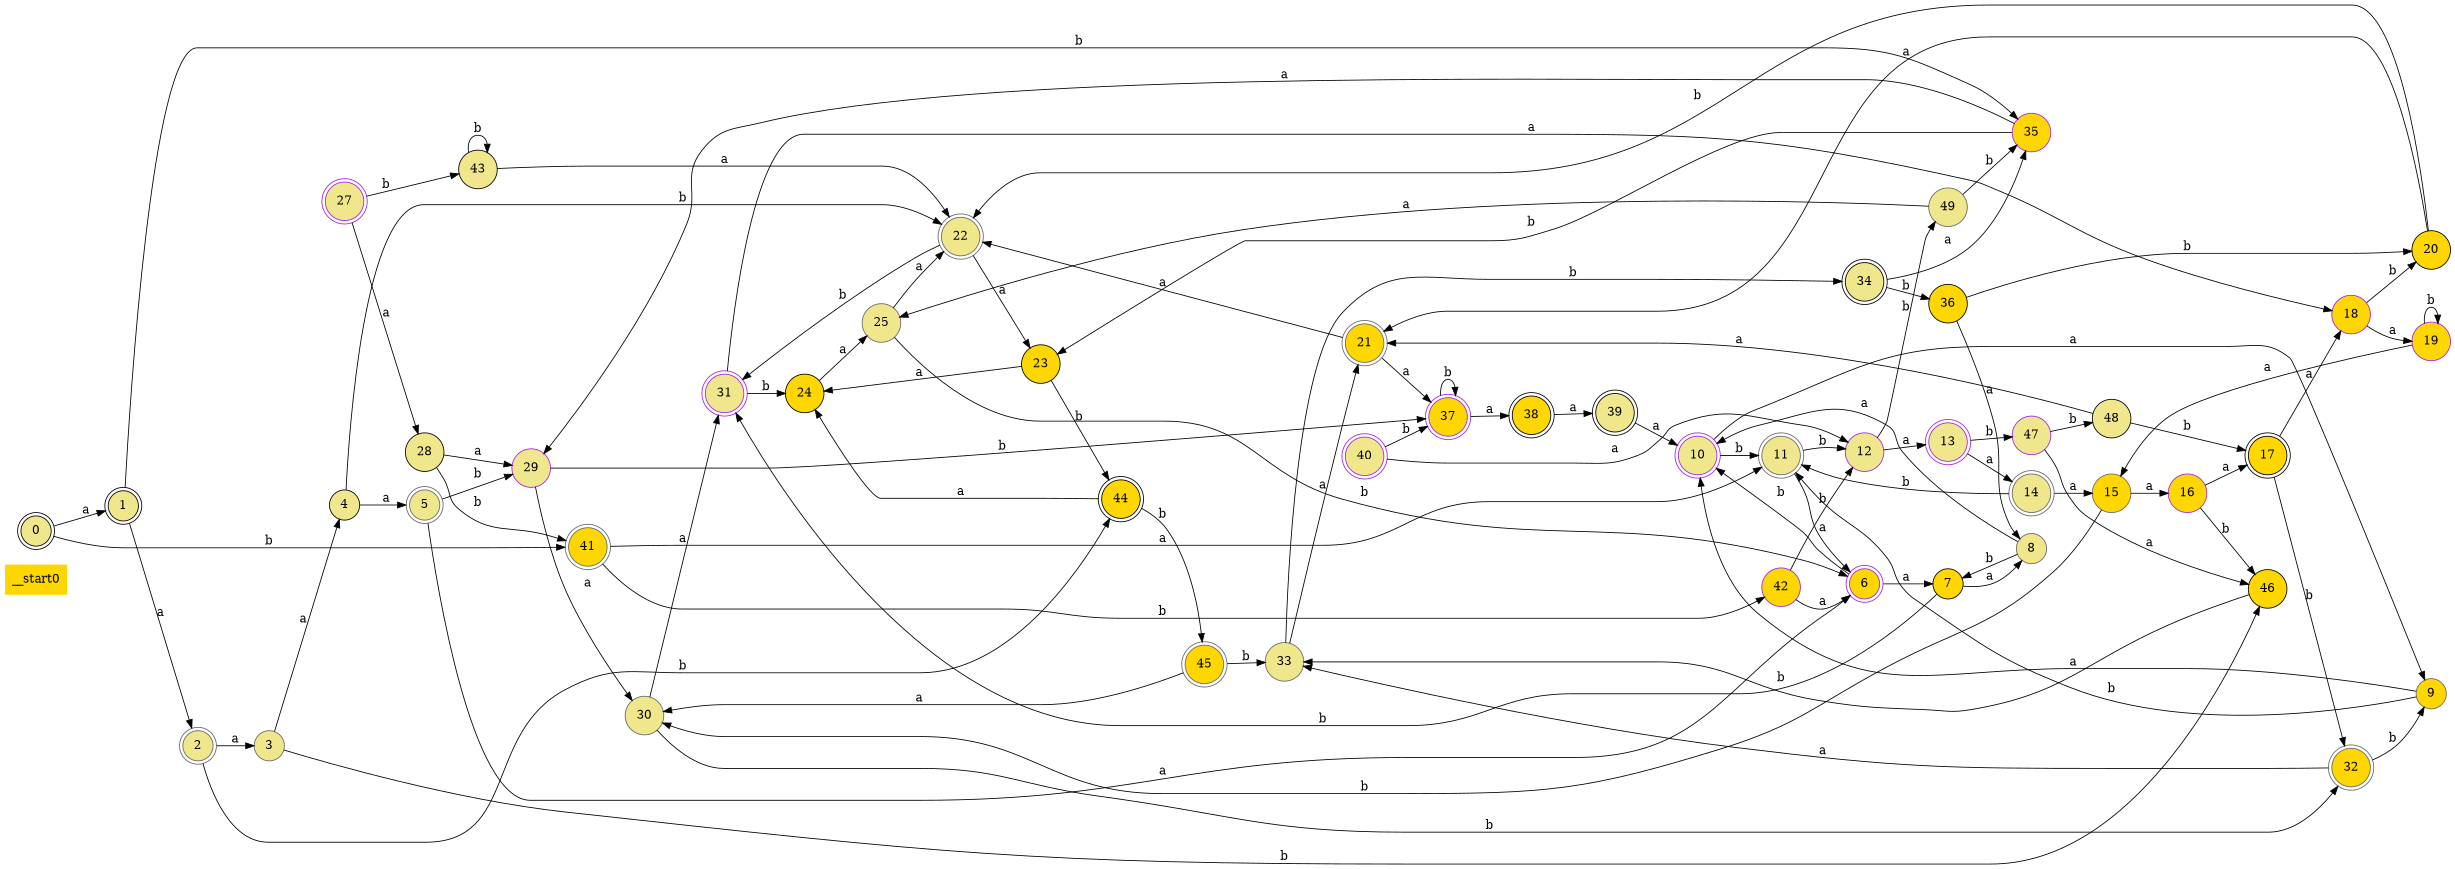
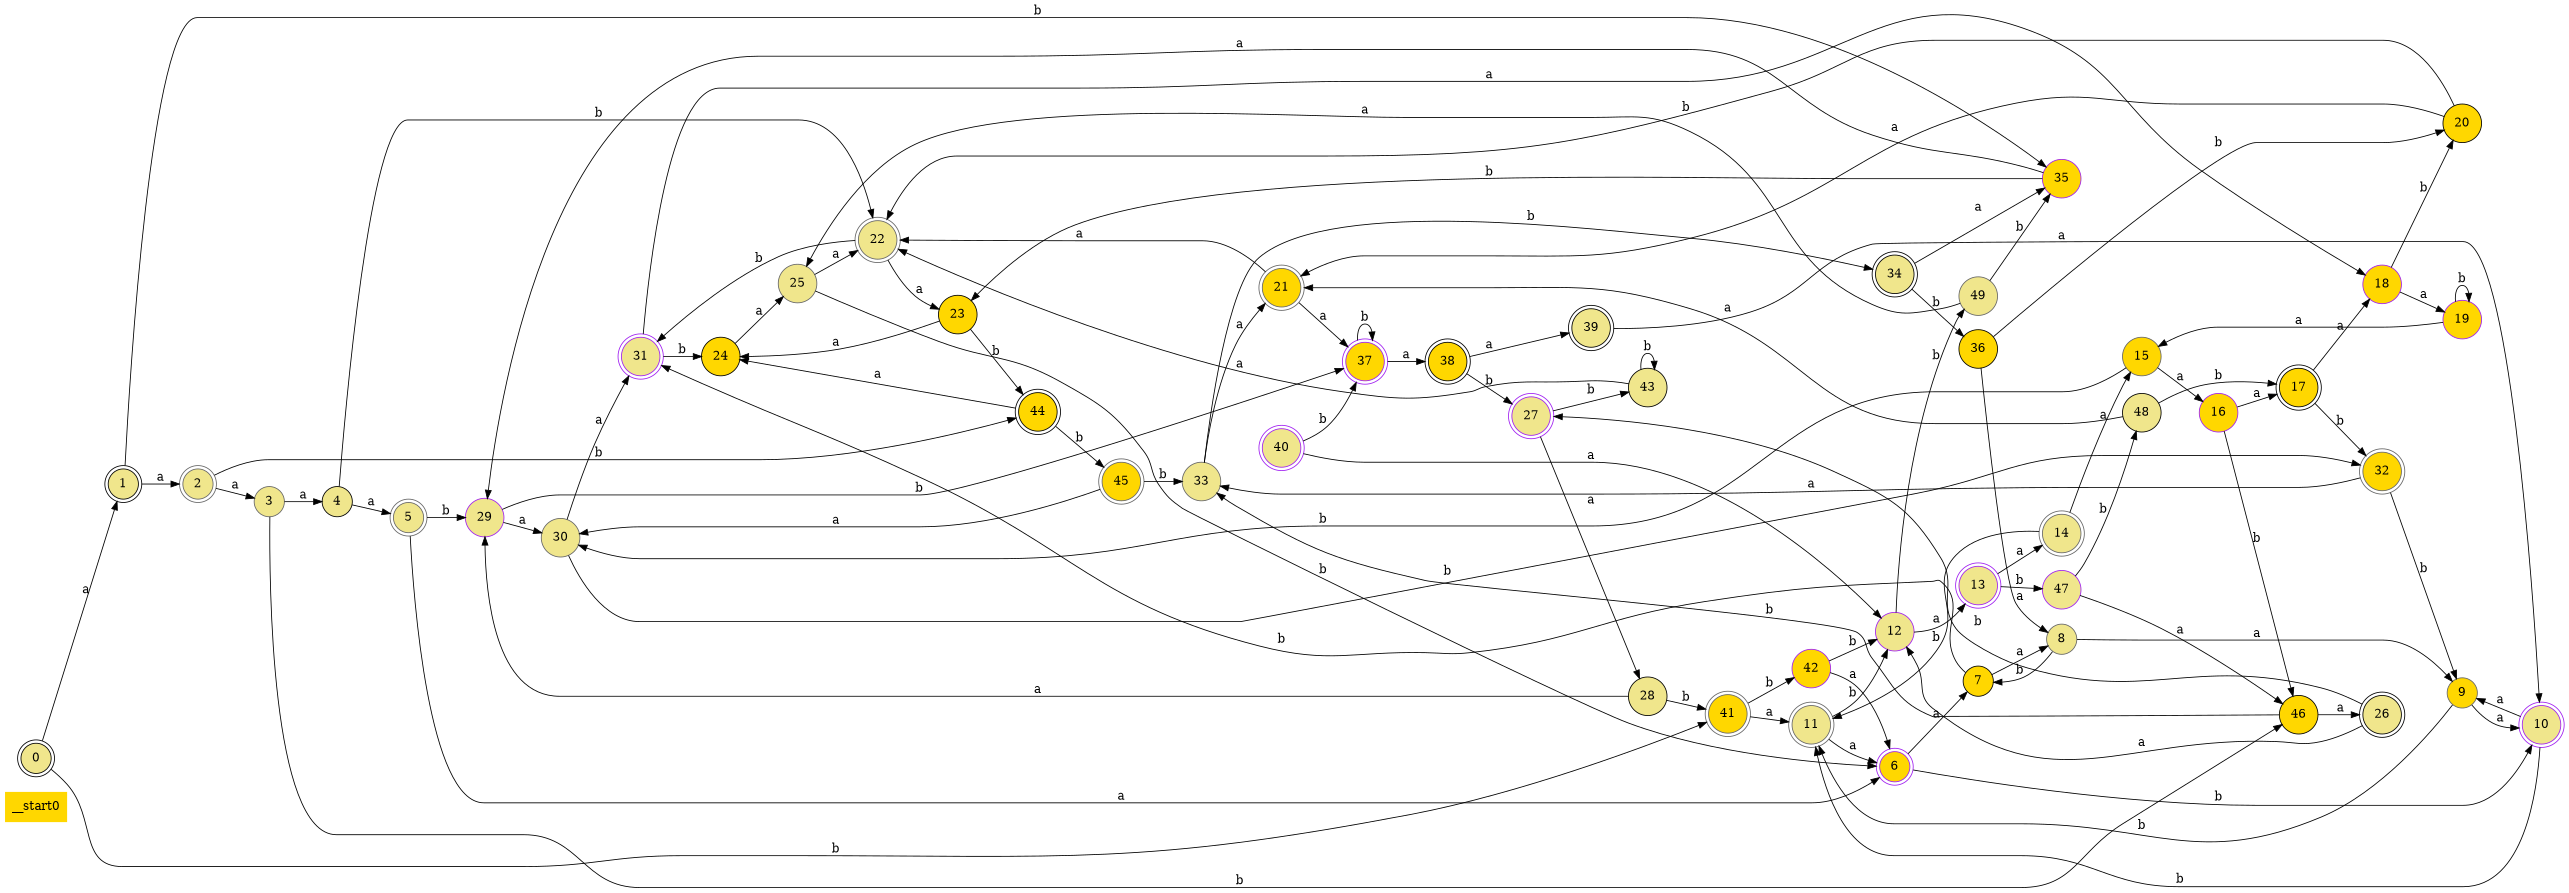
edge "38" -> "27": added, label "b"
edge "8" -> "10": now "8" -> "9"
node "26": added
